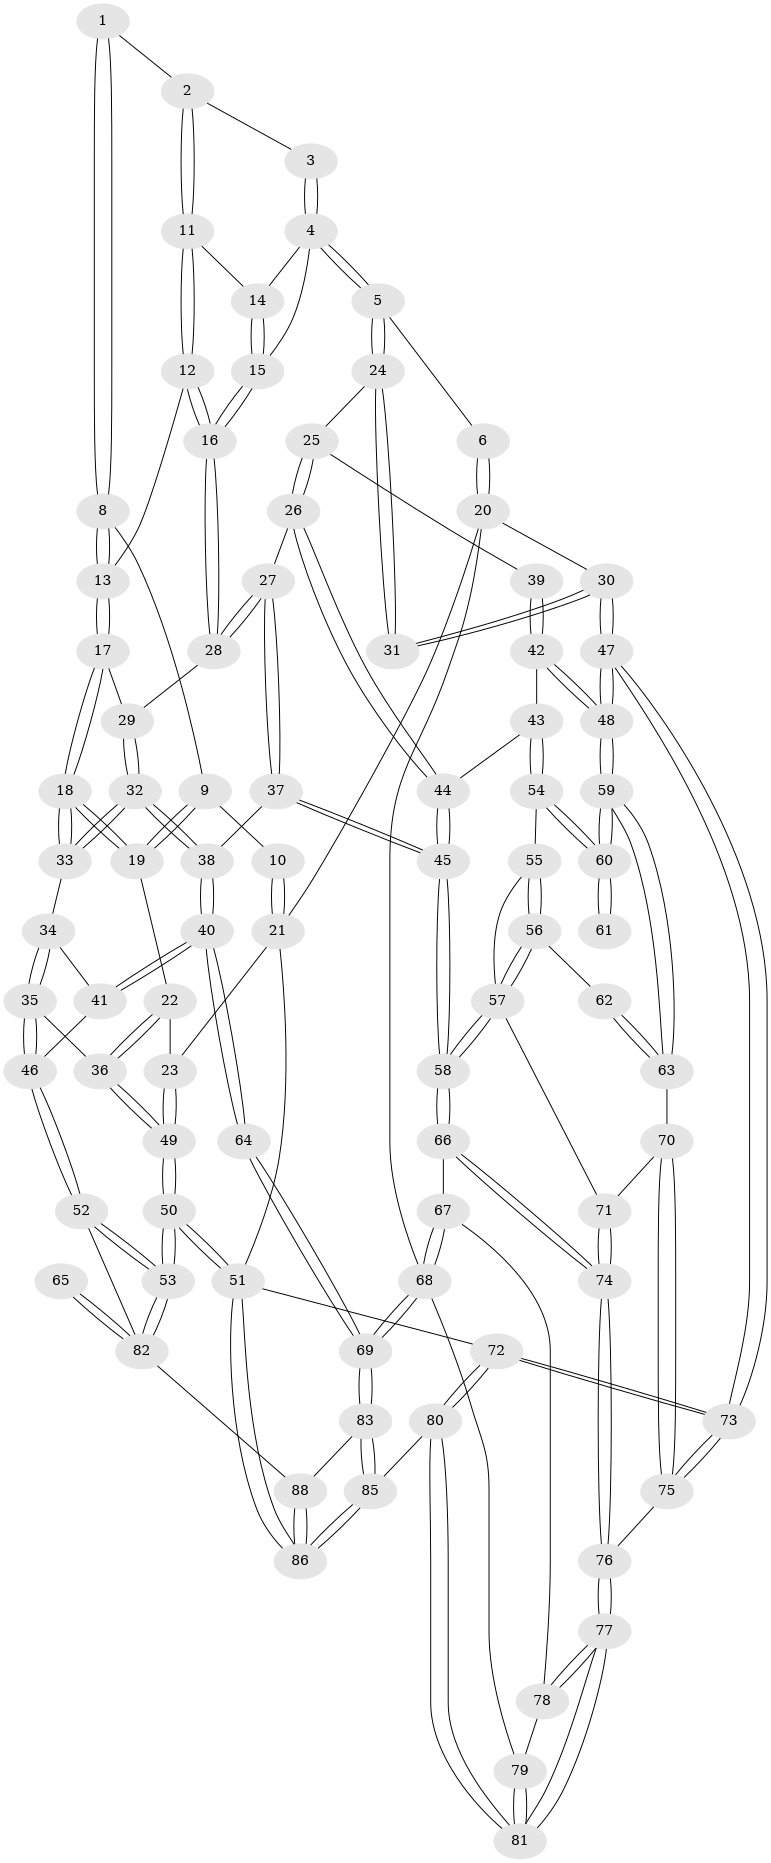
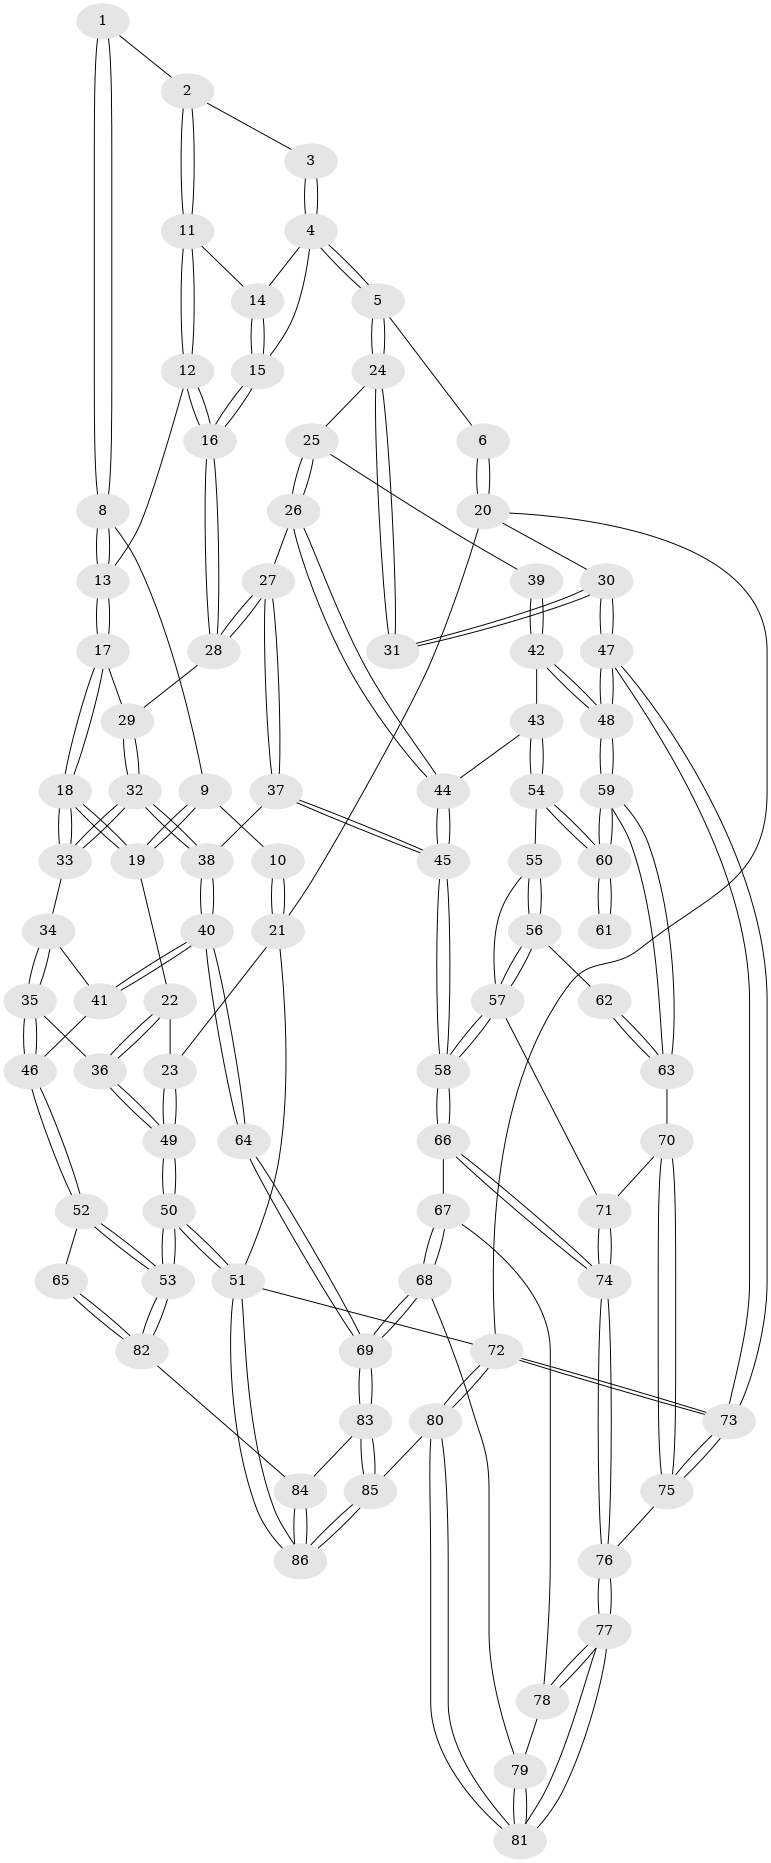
edge "20" -- "68": now "20" -- "72"
edge "52" -- "82": now "52" -- "65"
node "88": label "88" -> "84"
